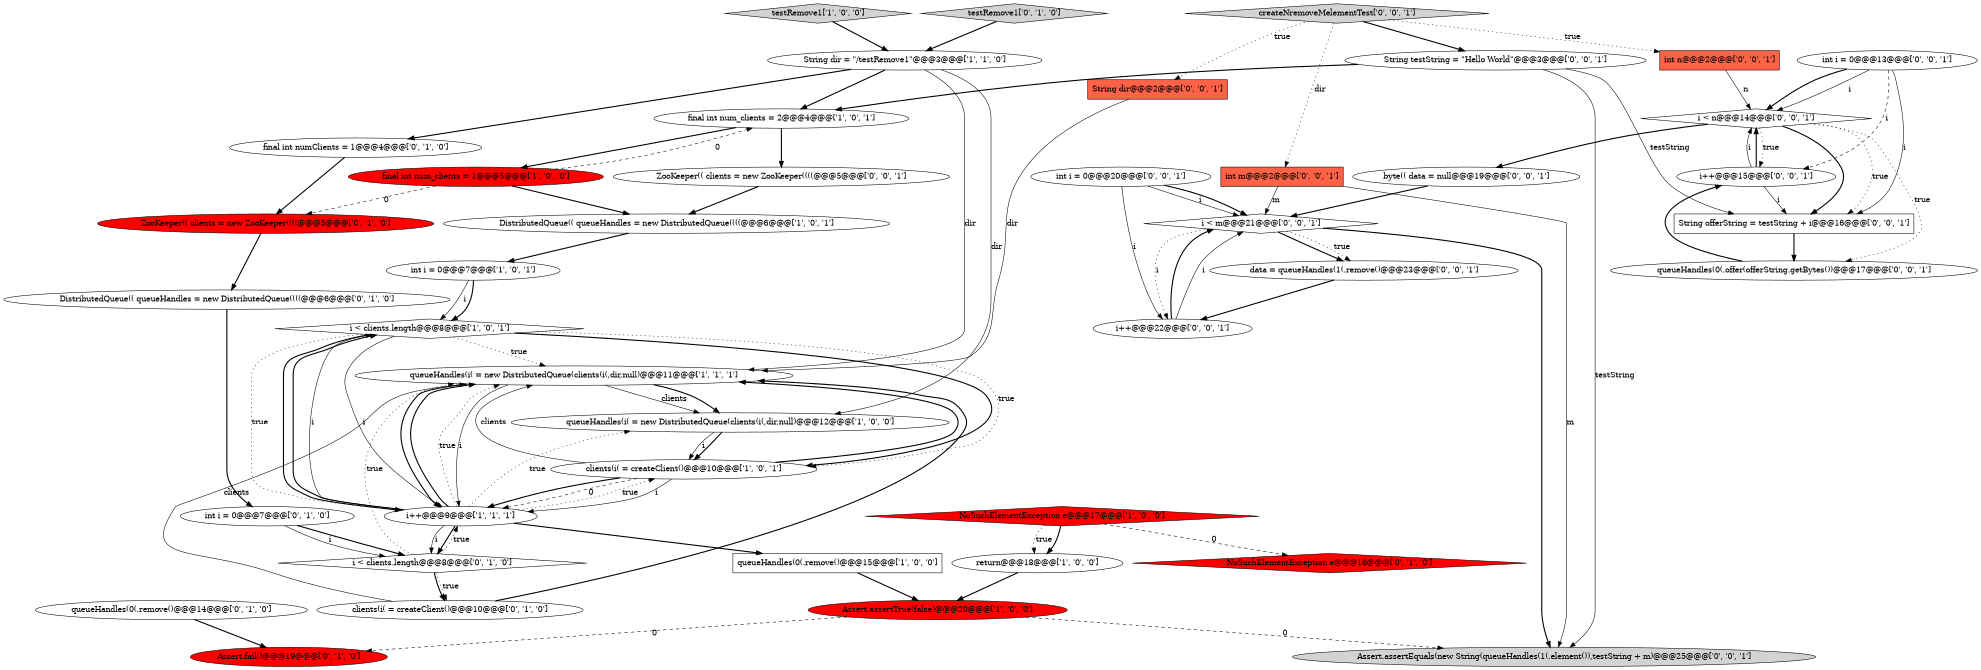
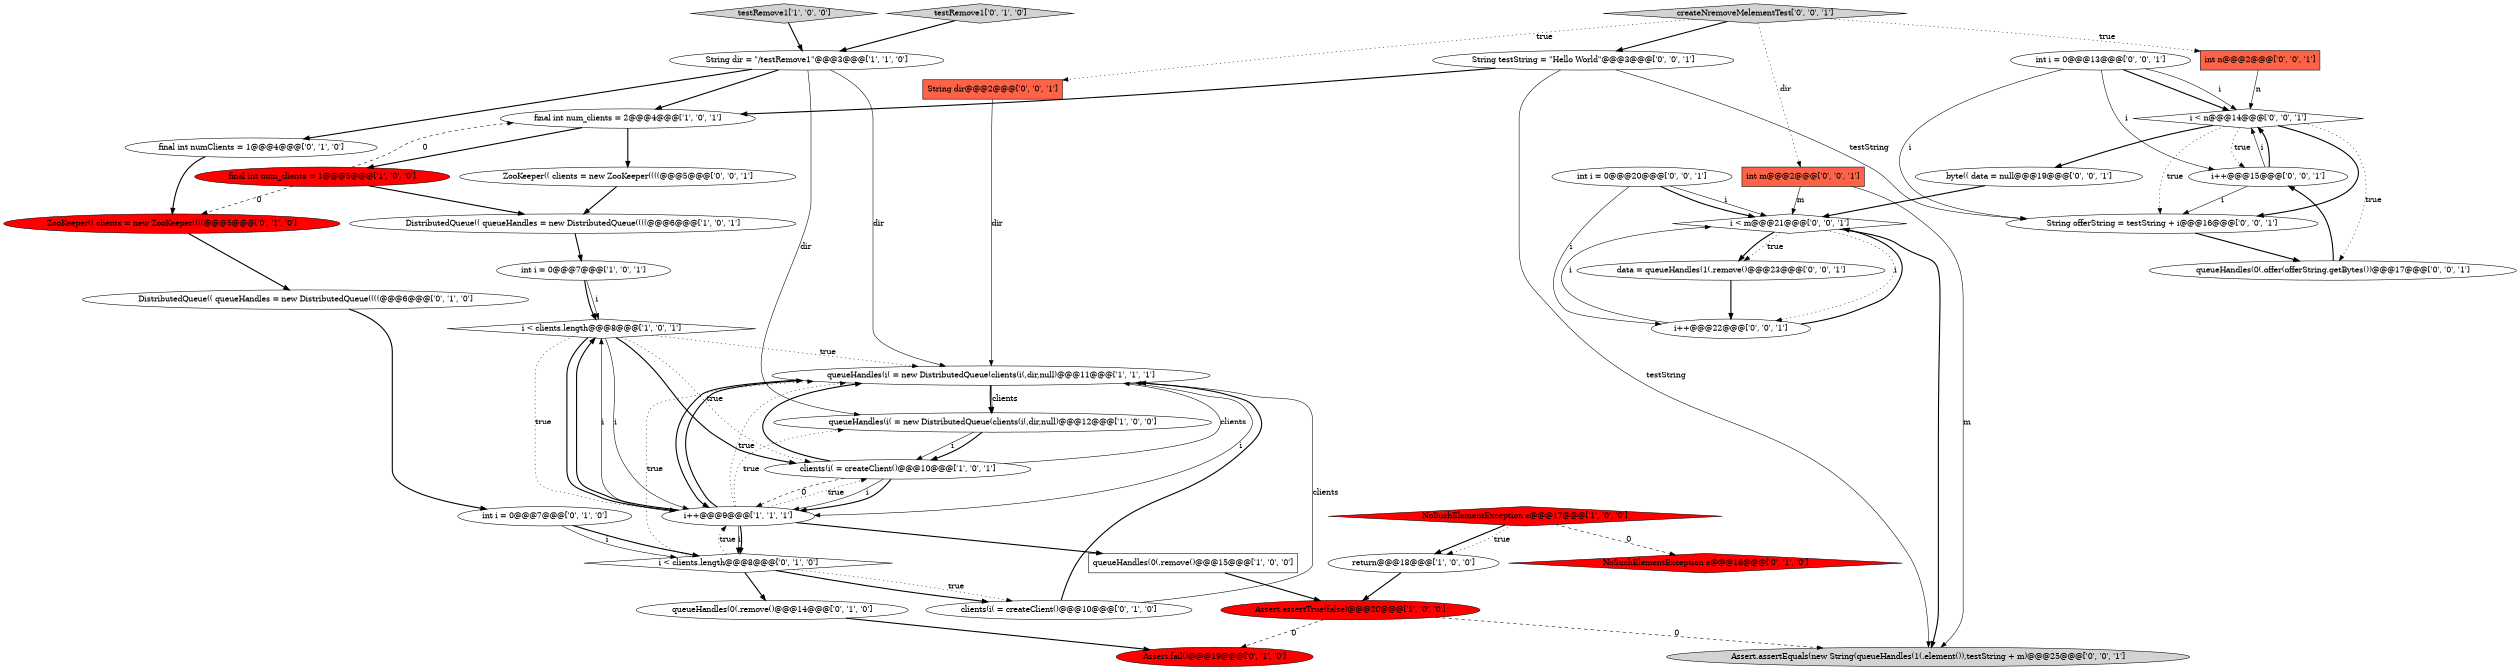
edge "int i = 0@@@13@@@['0', '0', '1']" -> "i++@@@15@@@['0', '0', '1']": style dashed -> solid
node "String offerString = testString + i@@@16@@@['0', '0', '1']": shape box -> ellipse
edge "i < clients.length@@@8@@@['0', '1', '0']" -> "queueHandles(0(.remove()@@@14@@@['0', '1', '0']": added
